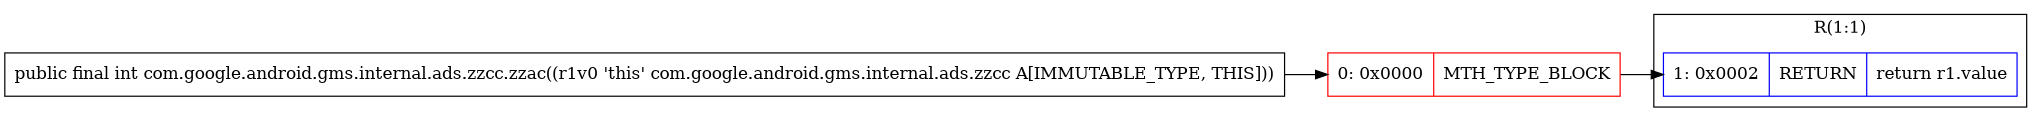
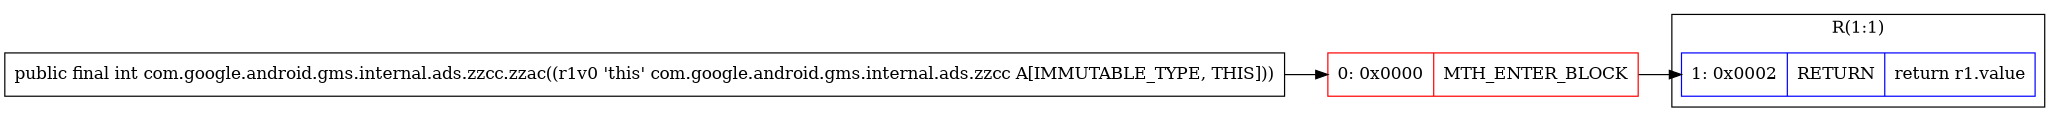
node "0: 0x0000": text "MTH_TYPE_BLOCK" -> "MTH_ENTER_BLOCK"
